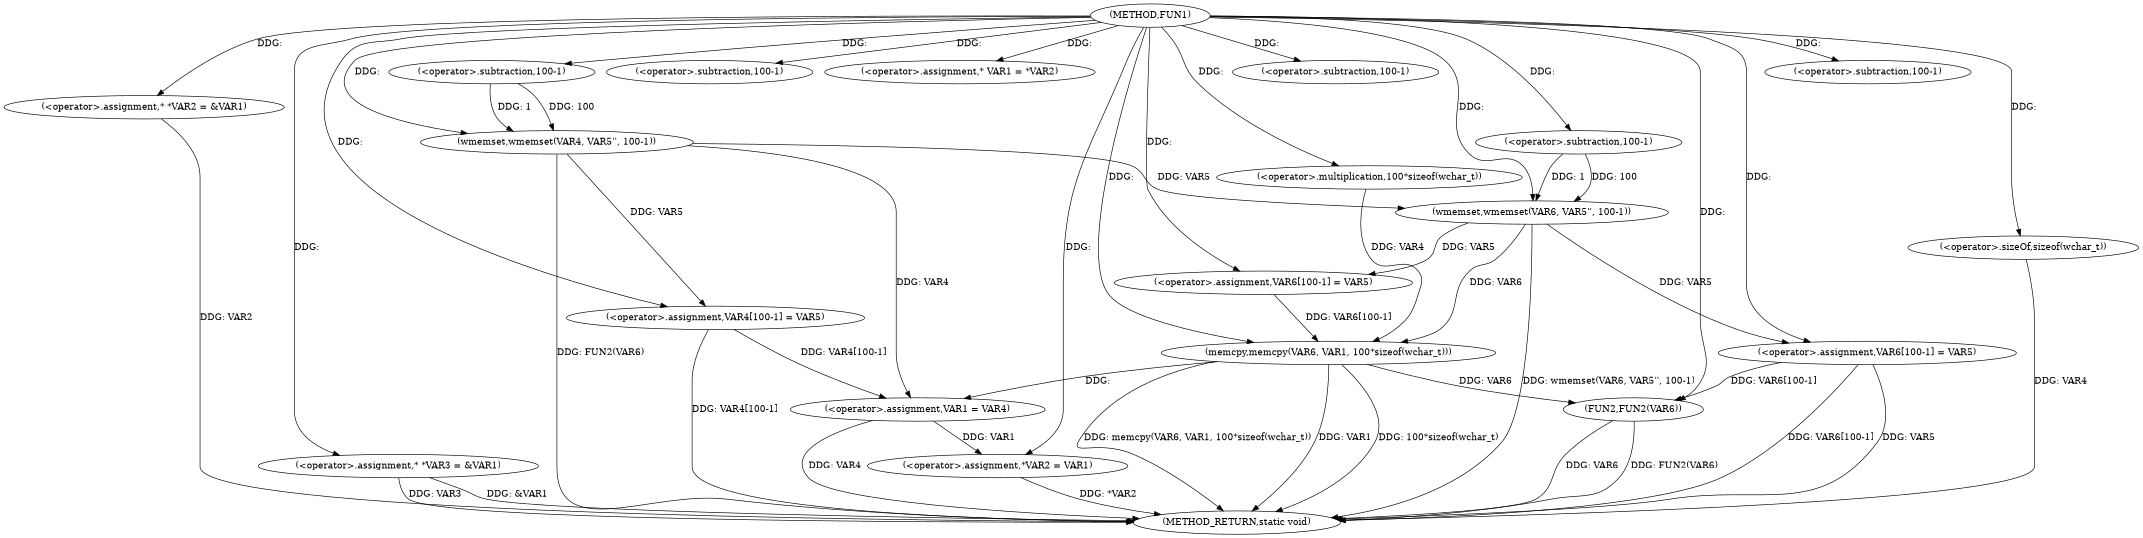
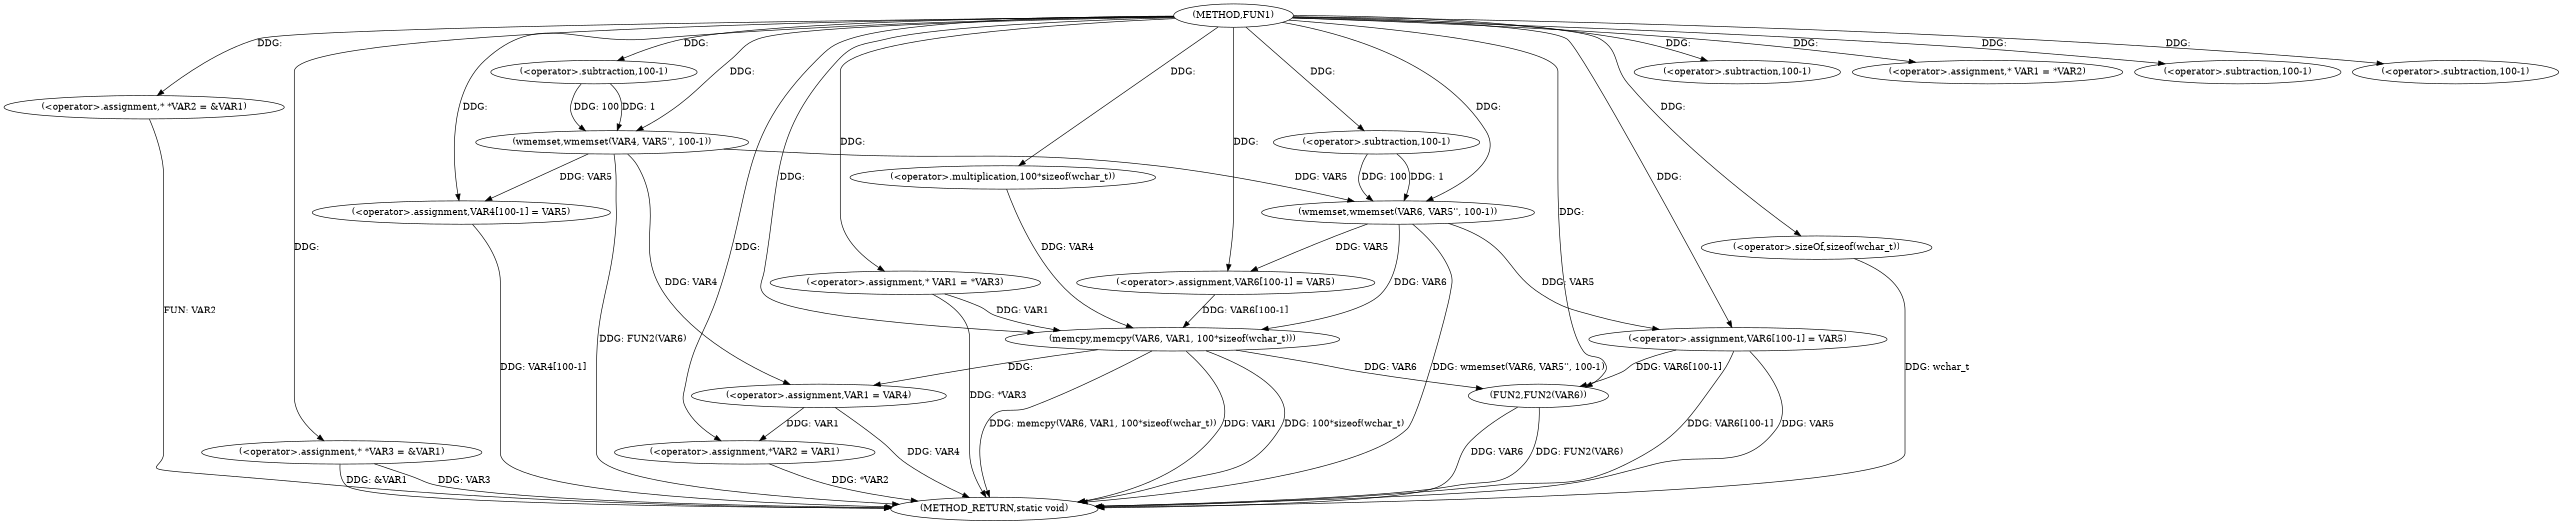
node "(<operator>.assignment,* VAR1 = *VAR3)": added
edge "(<operator>.assignment,* *VAR2 = &VAR1)" -> "(METHOD_RETURN,static void)": label "DDG: VAR2" -> "FUN: VAR2"
edge "(<operator>.assignment,VAR4[100-1] = VAR5)" -> "(<operator>.assignment,VAR1 = VAR4)": removed, label "DDG: VAR4[100-1]"
edge "(<operator>.sizeOf,sizeof(wchar_t))" -> "(METHOD_RETURN,static void)": label "DDG: VAR4" -> "DDG: wchar_t"
